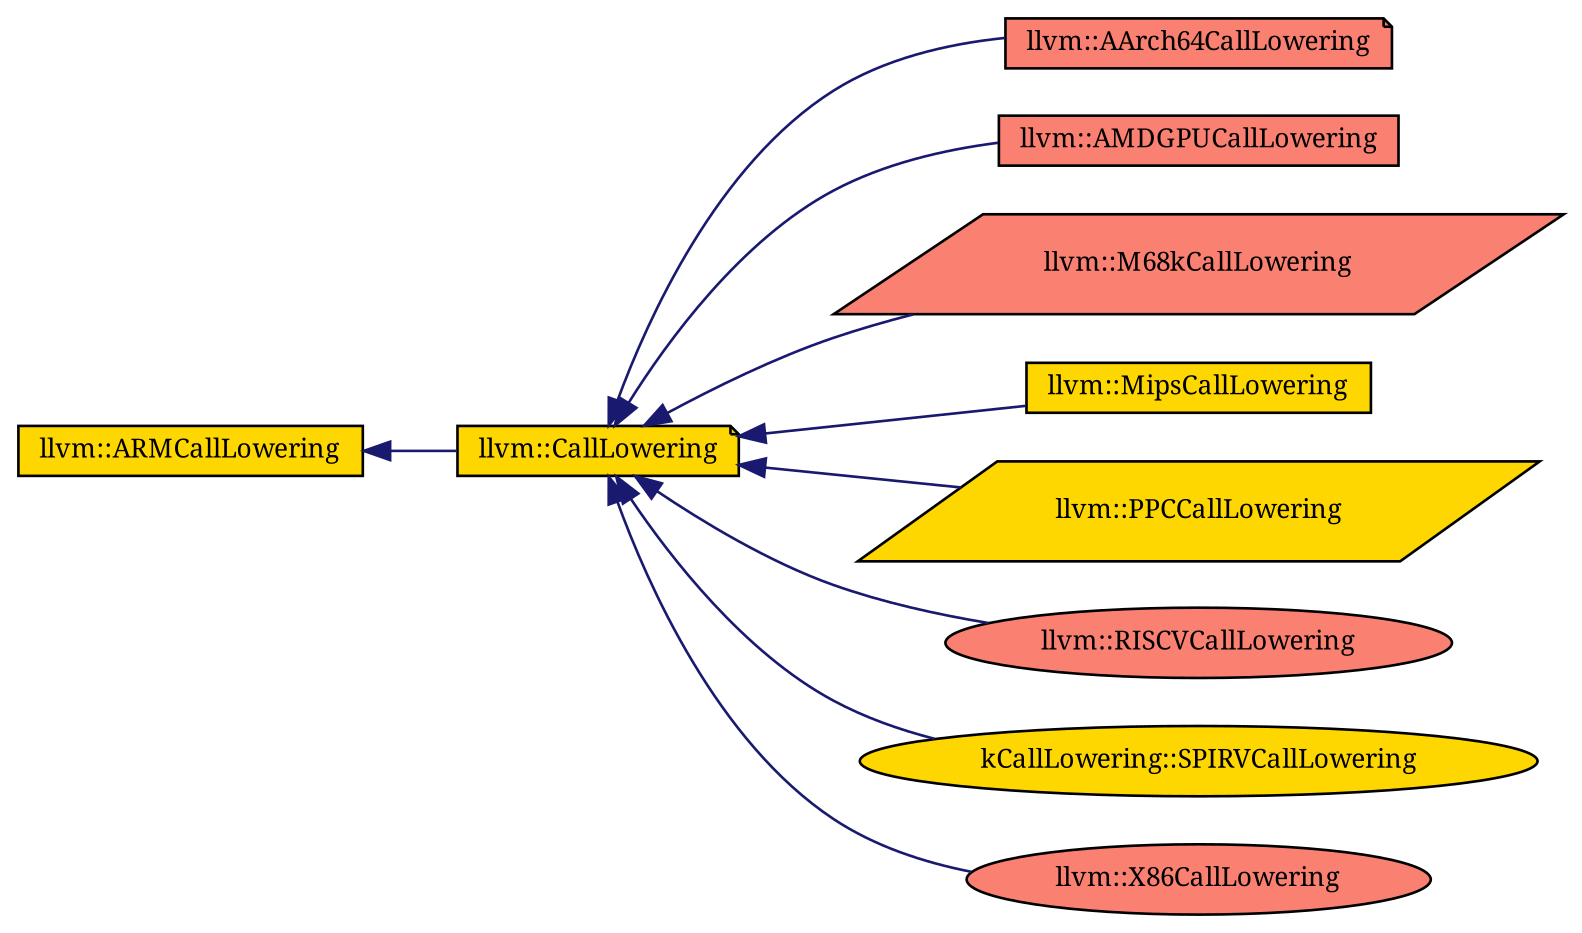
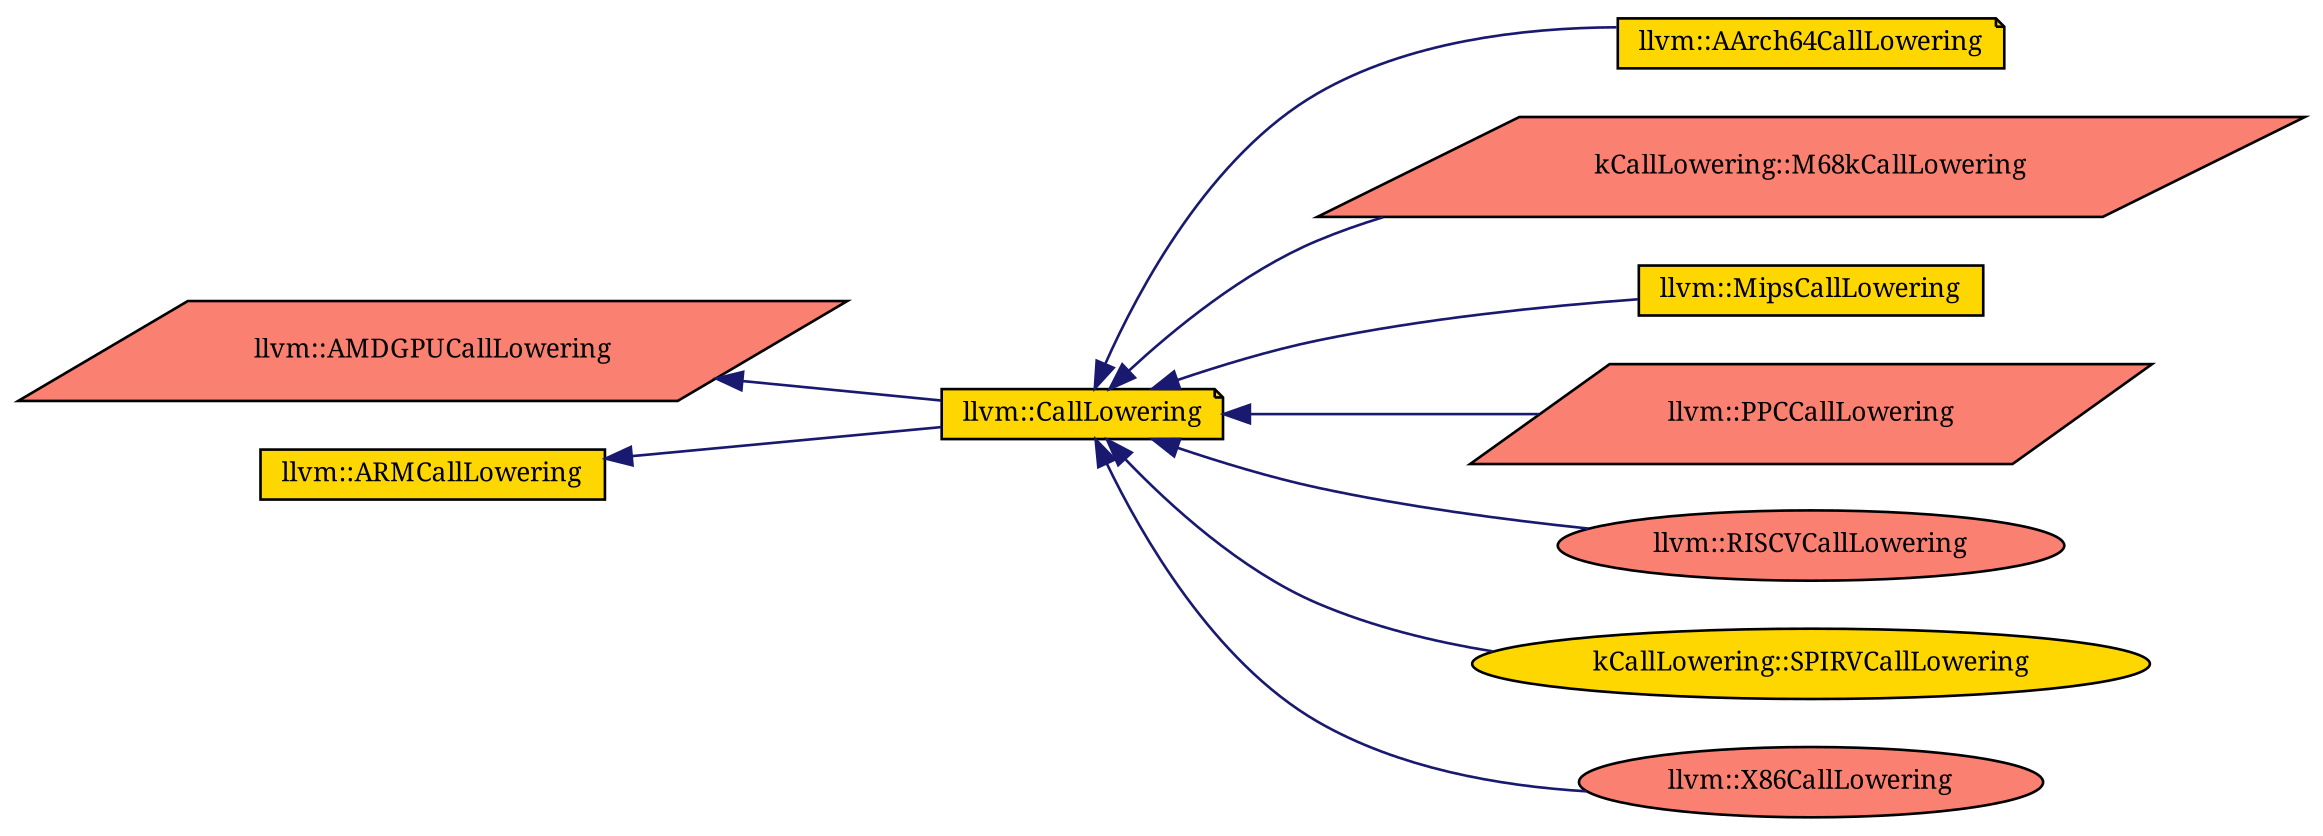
node "llvm::AArch64CallLowering": fillcolor salmon -> gold
node "llvm::AMDGPUCallLowering": shape box -> parallelogram
edge "llvm::AMDGPUCallLowering" -> "llvm::CallLowering": reversed
node "llvm::M68kCallLowering": label "llvm::M68kCallLowering" -> "kCallLowering::M68kCallLowering"
node "llvm::PPCCallLowering": fillcolor gold -> salmon
